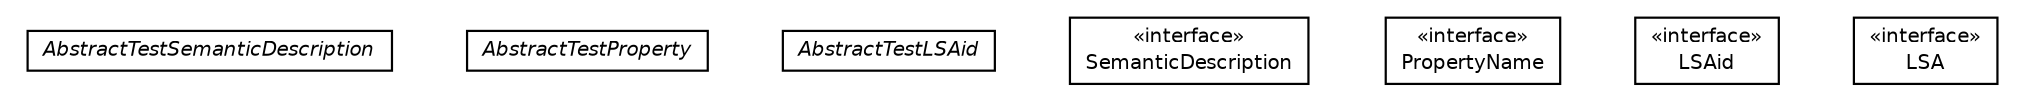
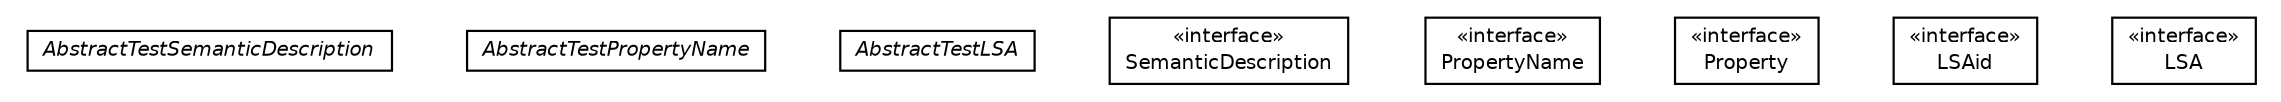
node "AbstractTestProperty": removed
node "AbstractTestPropertyName": added
node "AbstractTestLSAid": removed
node "AbstractTestLSA": added
node "Property": added
